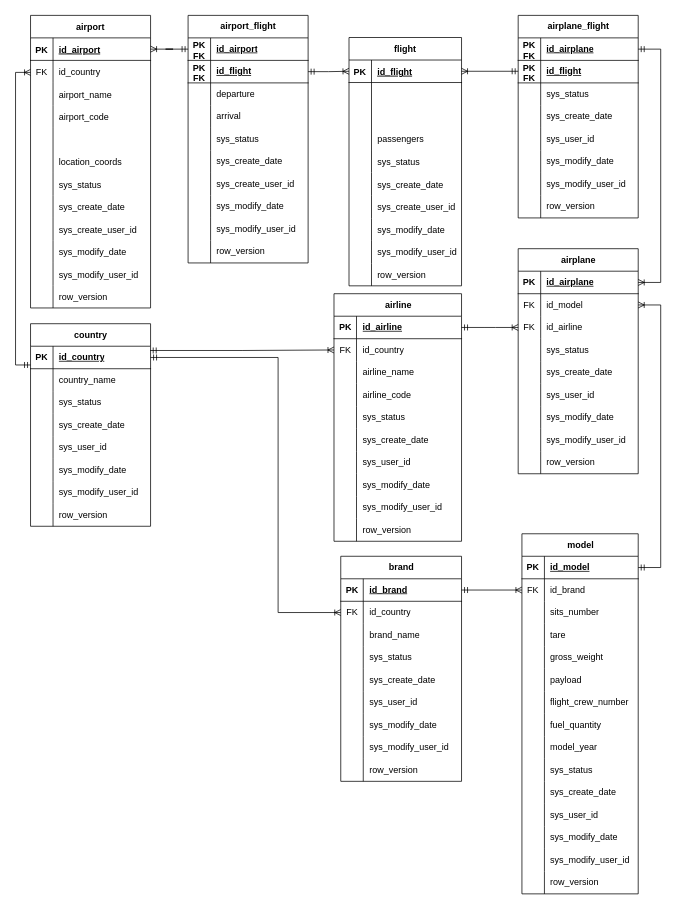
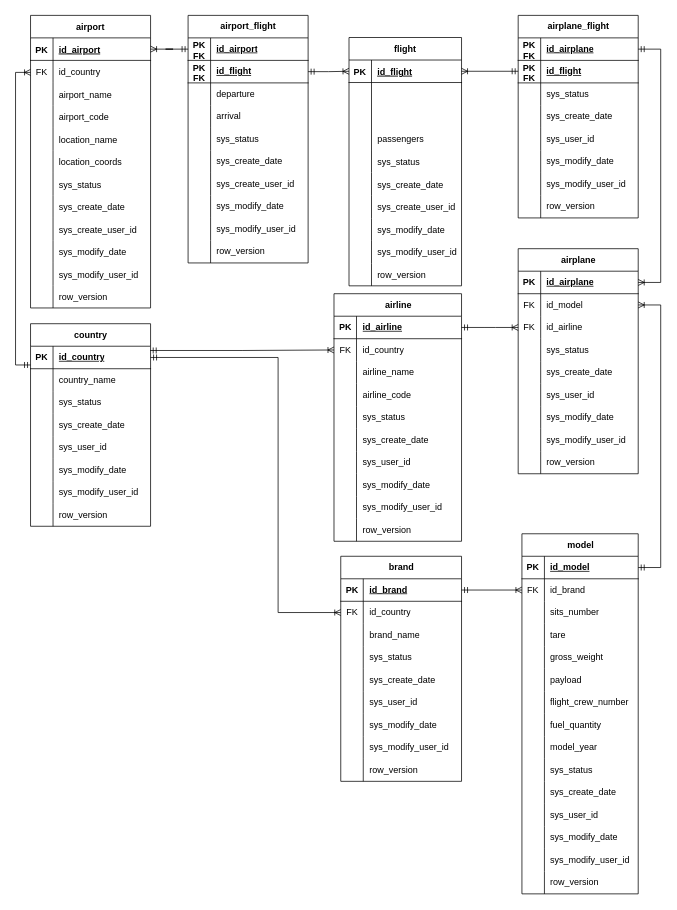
node "location_name": added
